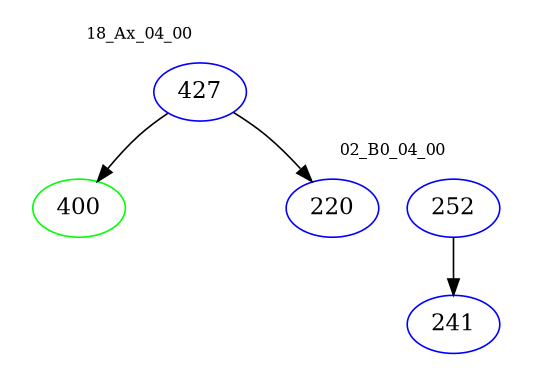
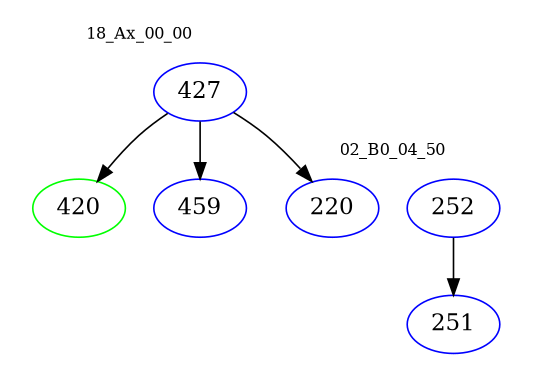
cluster "18_Ax_04_00": label "18_Ax_04_00" -> "18_Ax_00_00"
cluster "02_B0_04_00": label "02_B0_04_00" -> "02_B0_04_50"
node "400": label "400" -> "420"
node "459": added
node "241": label "241" -> "251"
